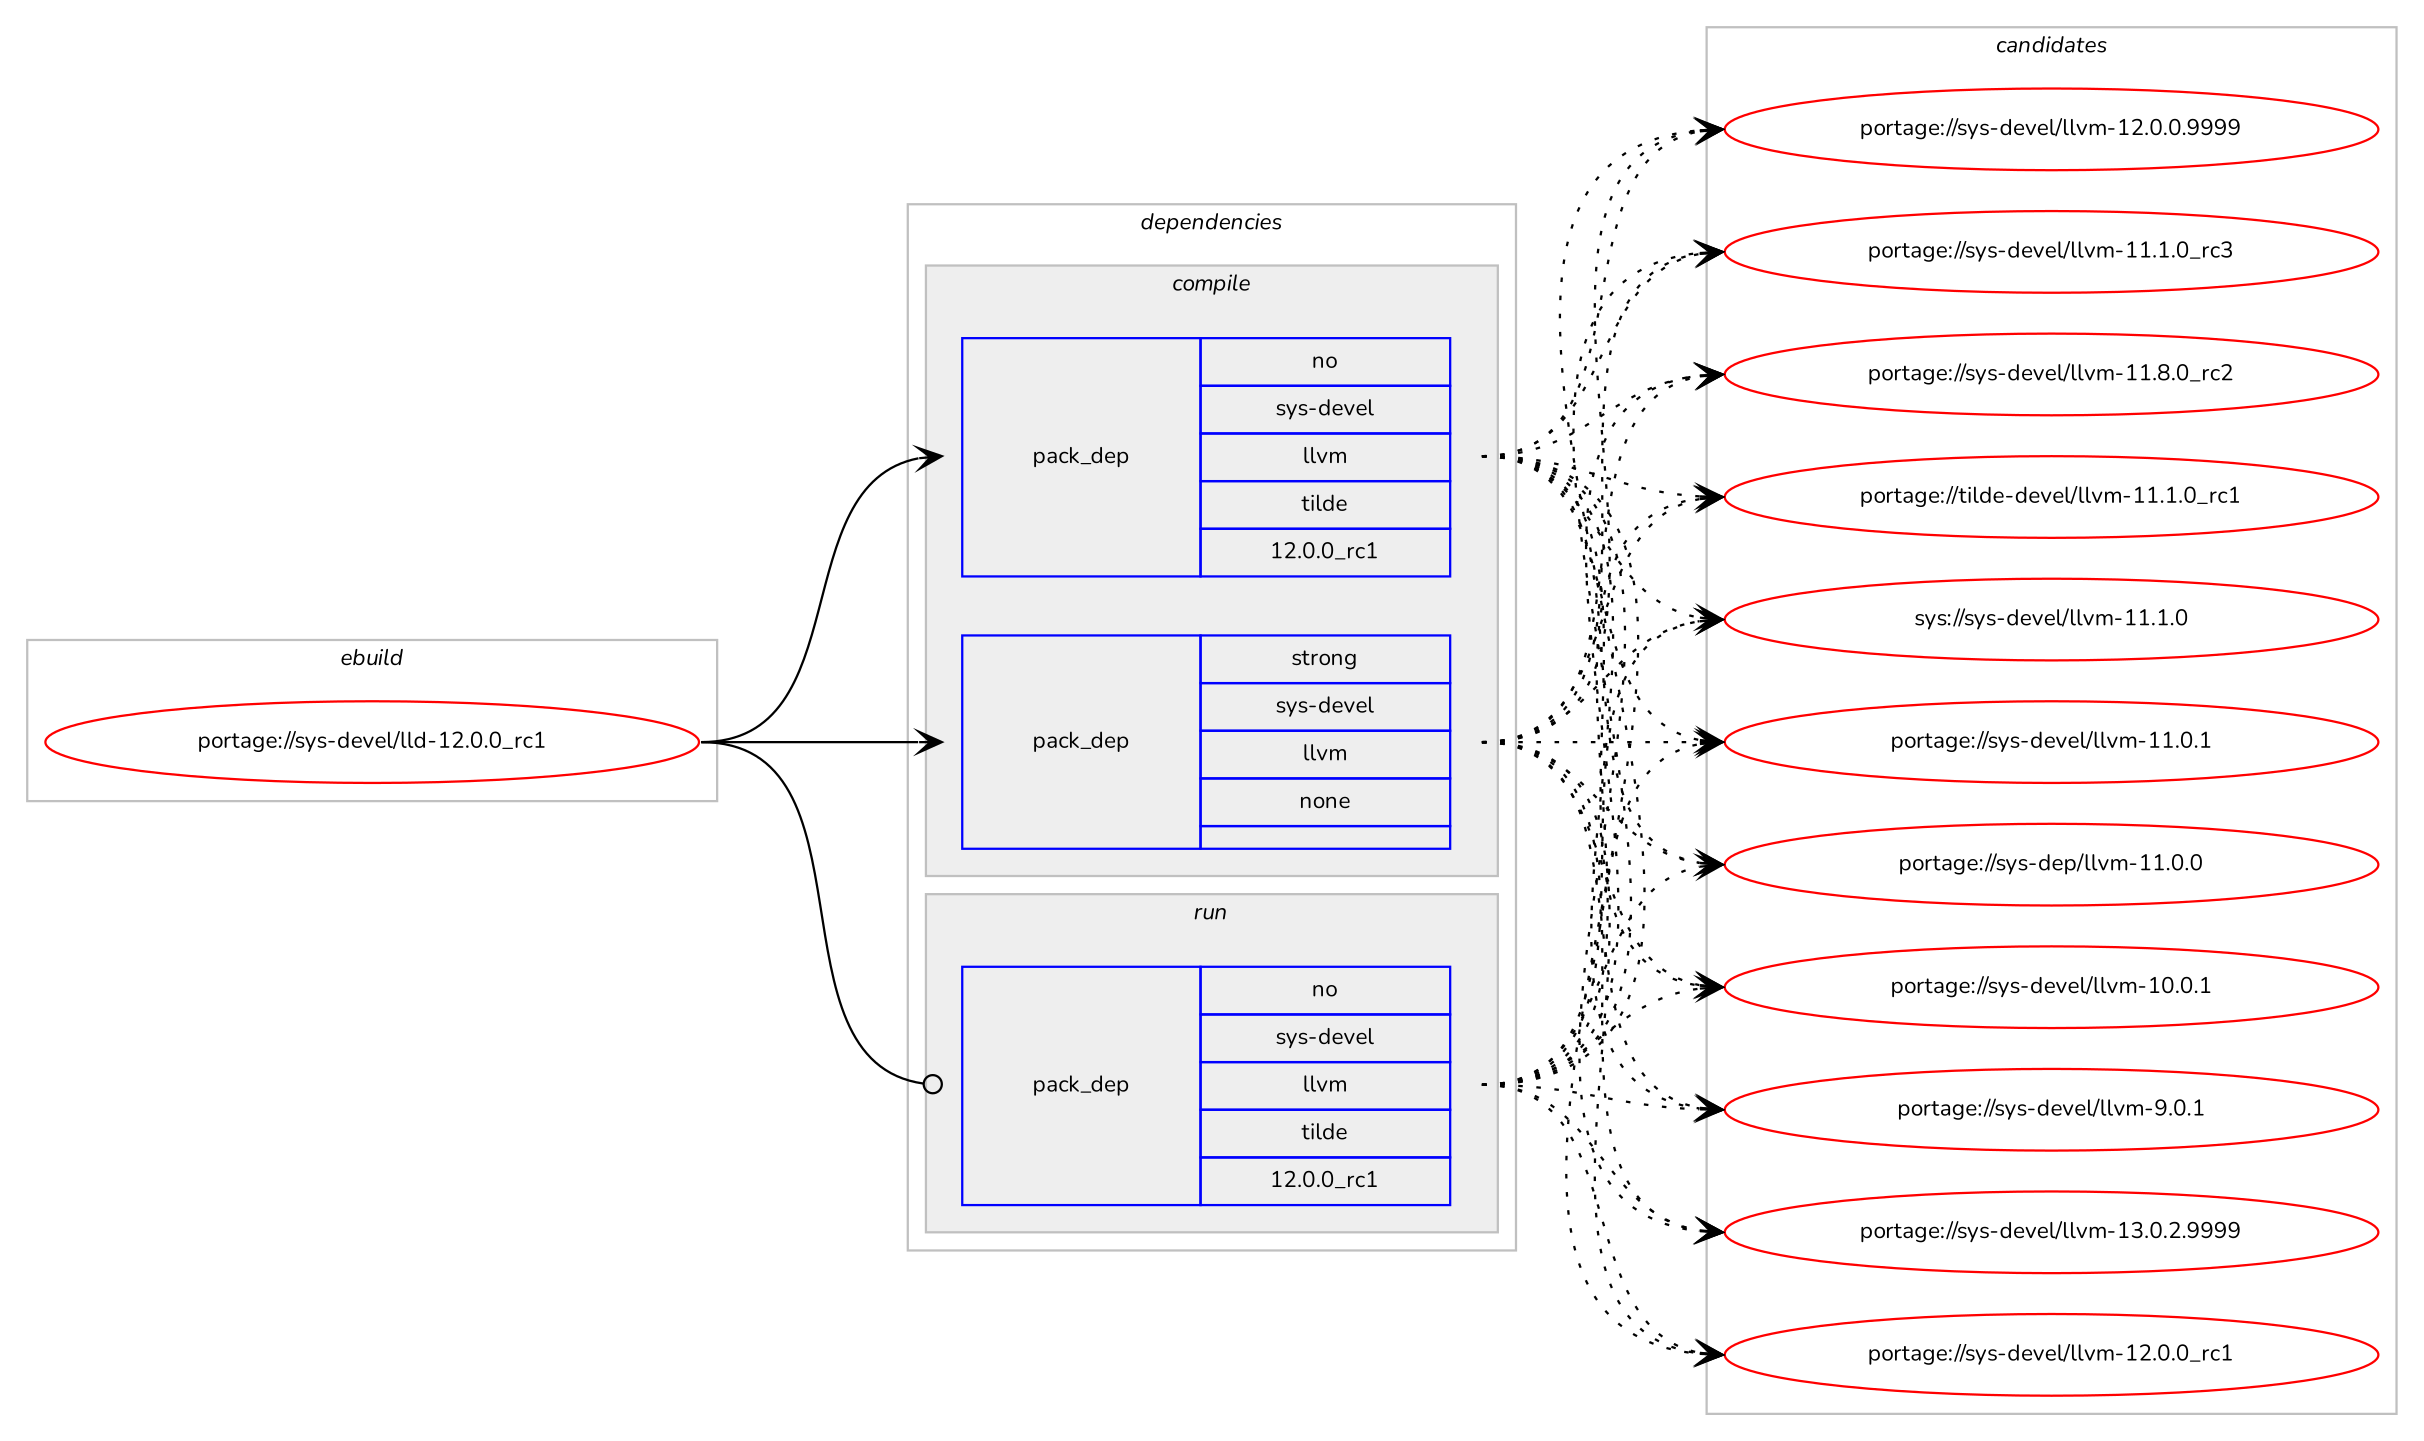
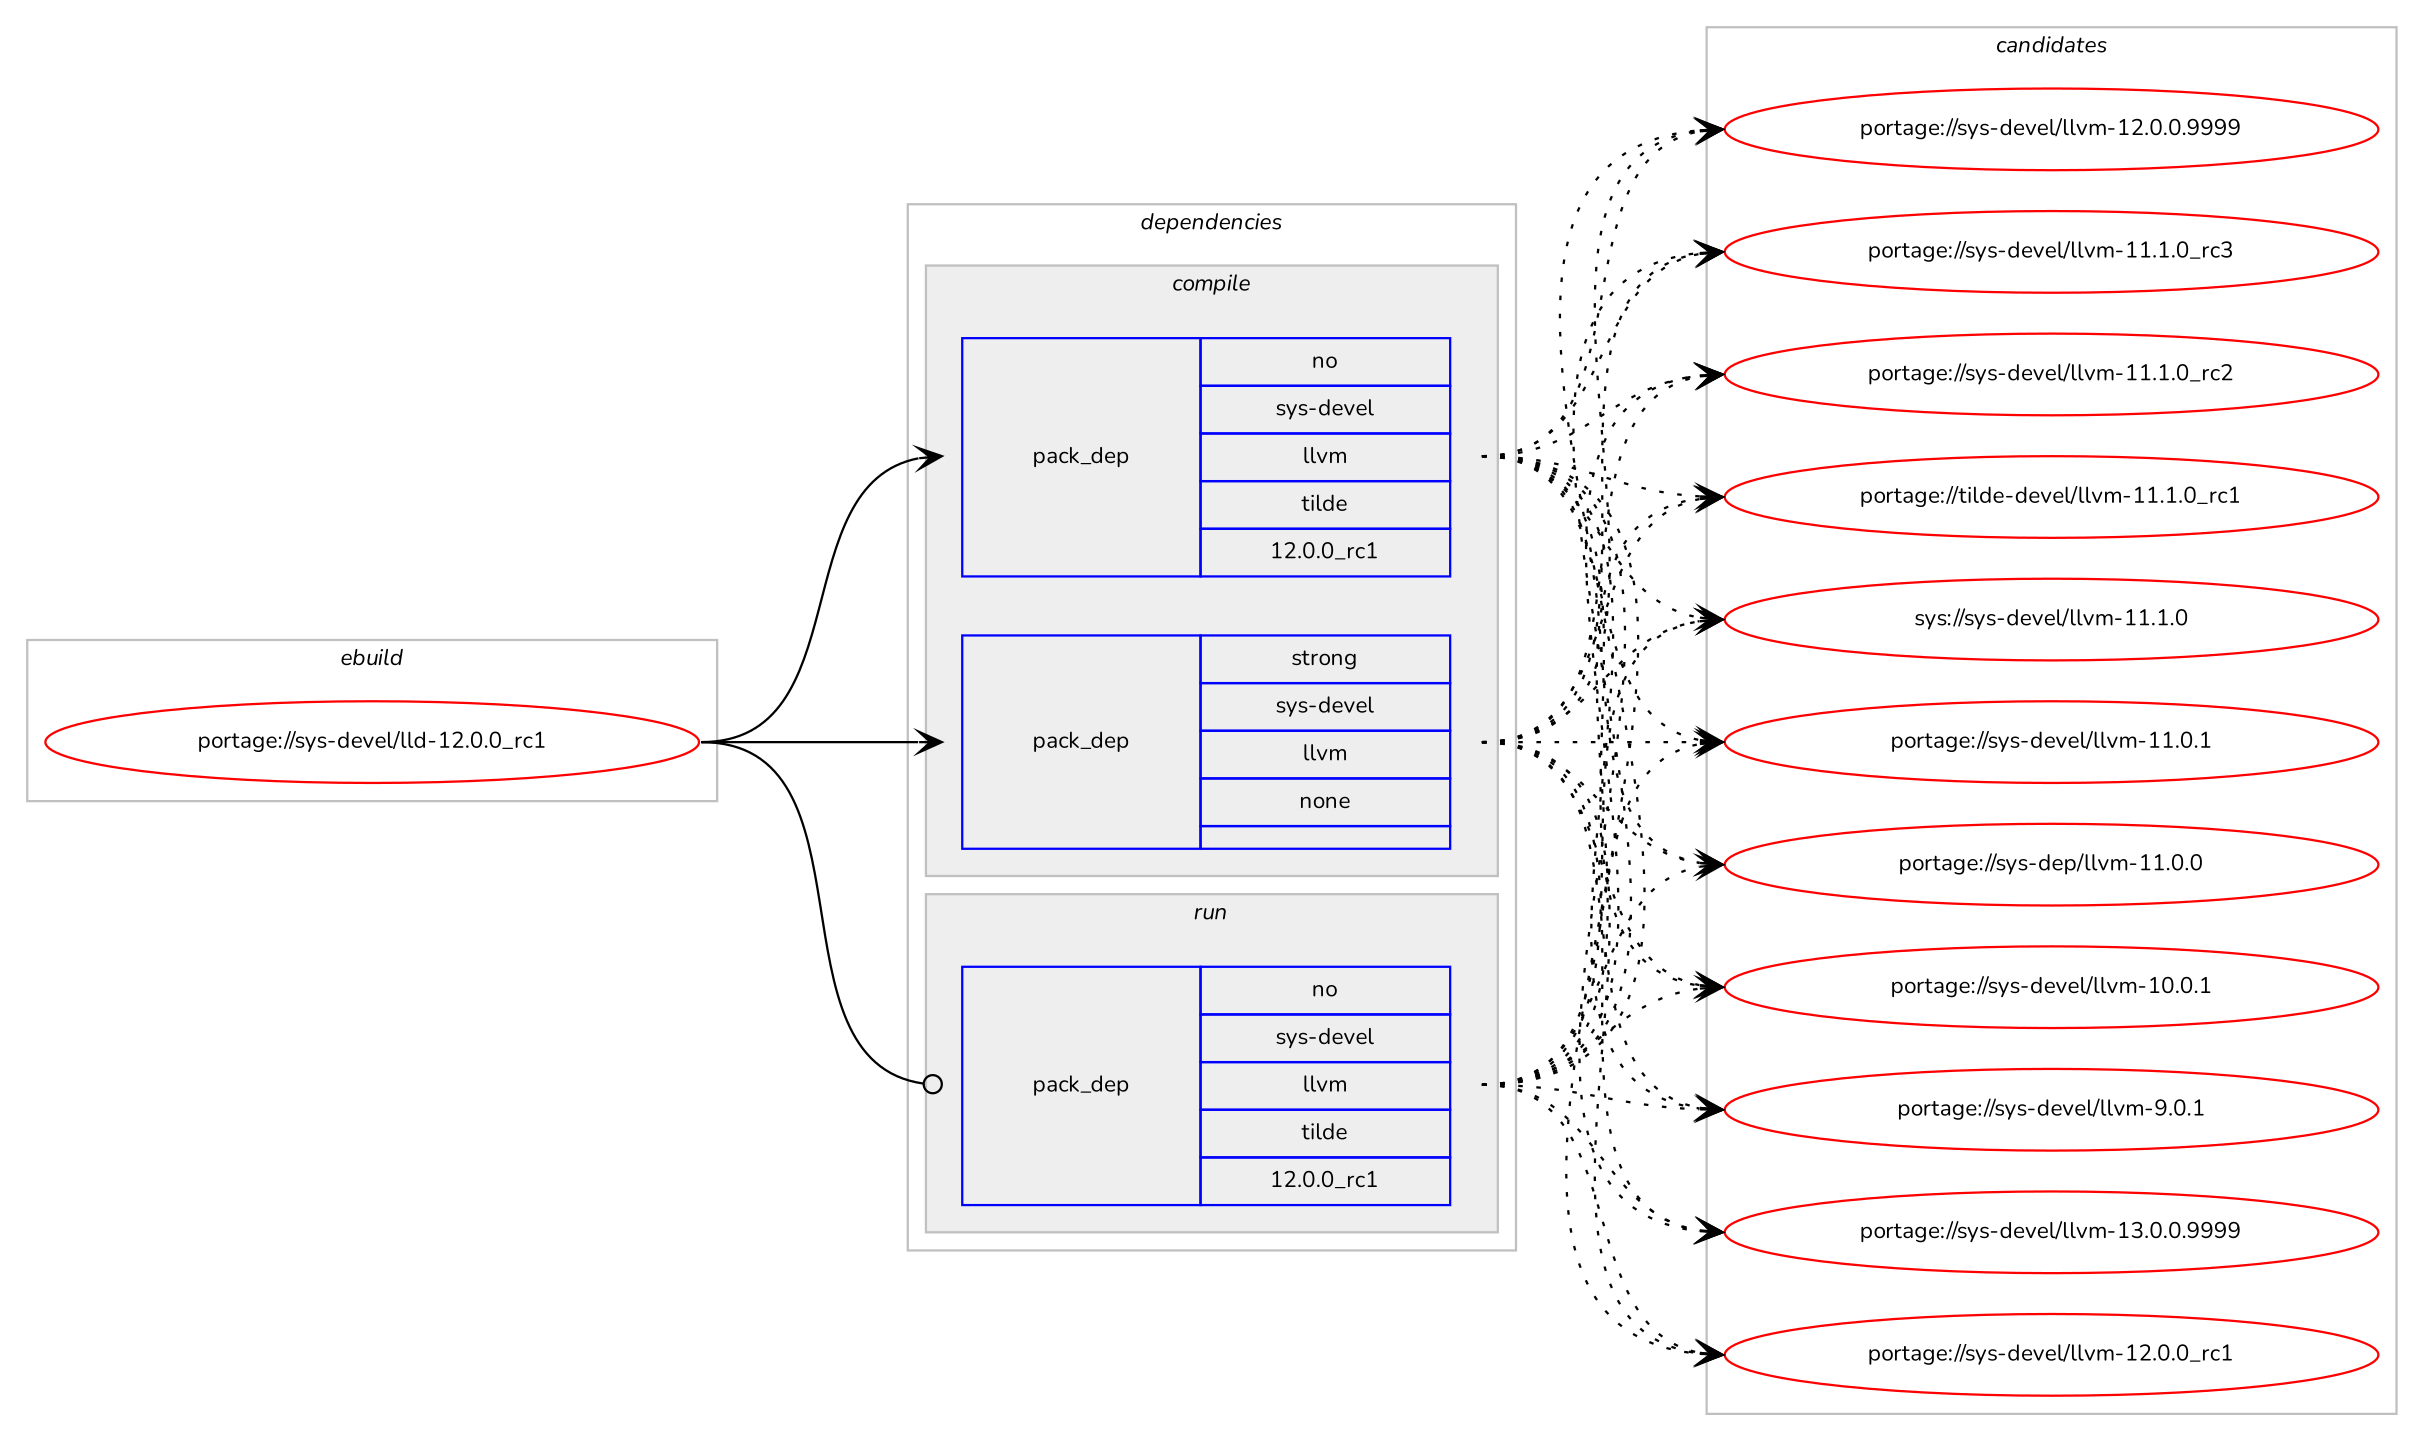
node "portage://sys-devel/llvm-11.8.0_rc2": label "portage://sys-devel/llvm-11.8.0_rc2" -> "portage://sys-devel/llvm-11.1.0_rc2"
node "portage://sys-devel/llvm-13.0.2.9999": label "portage://sys-devel/llvm-13.0.2.9999" -> "portage://sys-devel/llvm-13.0.0.9999"
